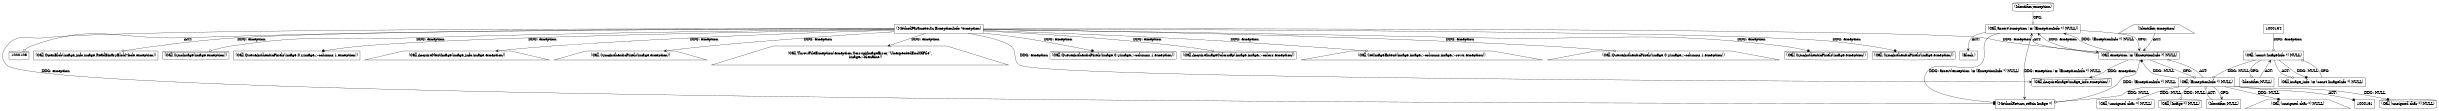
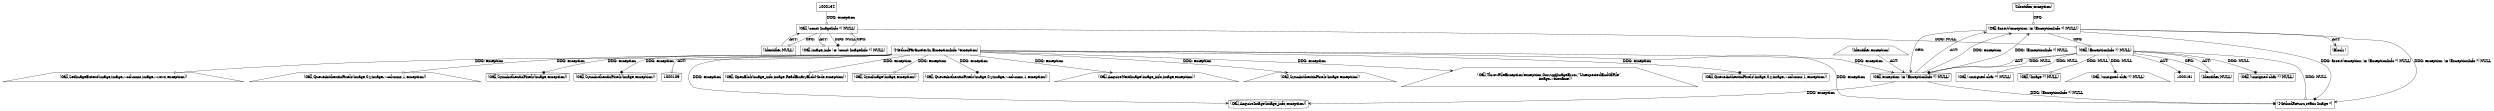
node "(Call,AcquireImageColormap(image,image->colors,exception))": removed
edge "(Call,exception != (ExceptionInfo *) NULL)" -> "(Call,(ExceptionInfo *) NULL)": now "(Call,assert(exception != (ExceptionInfo *) NULL))" -> "(Call,(ExceptionInfo *) NULL)"
